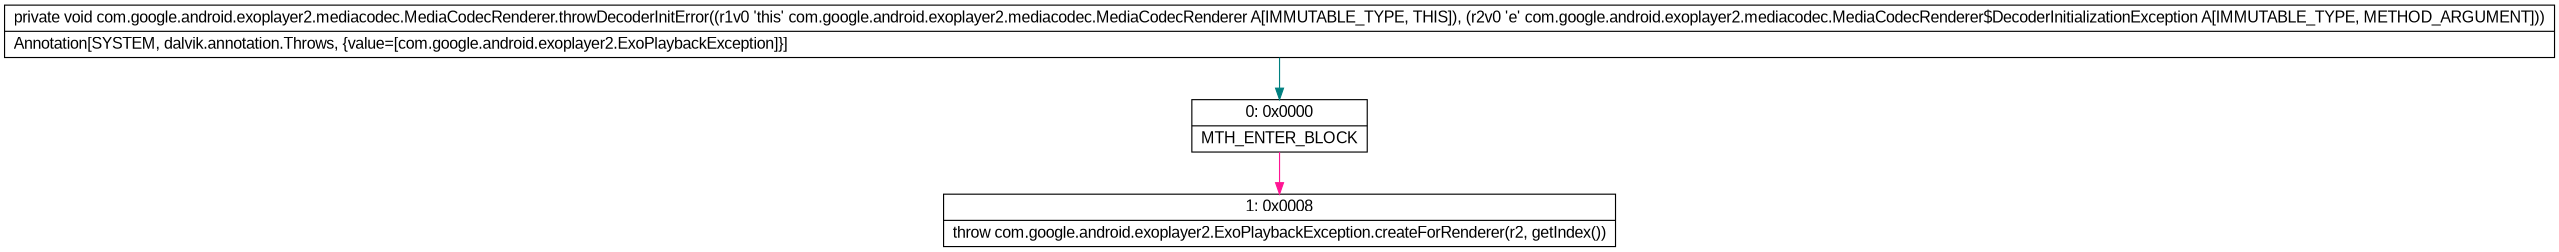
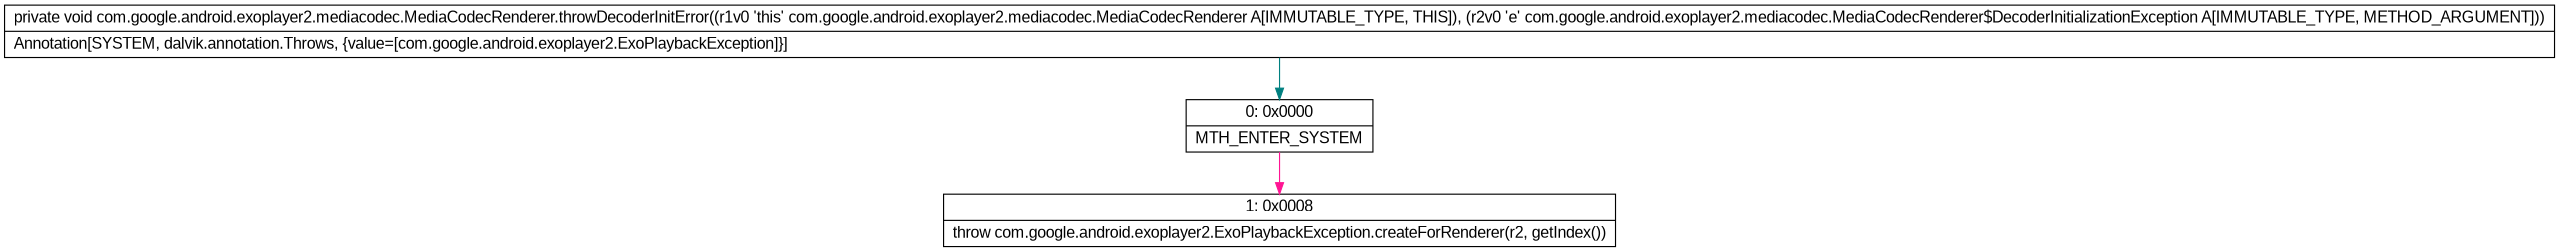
node "0: 0x0000": text "MTH_ENTER_BLOCK" -> "MTH_ENTER_SYSTEM"
